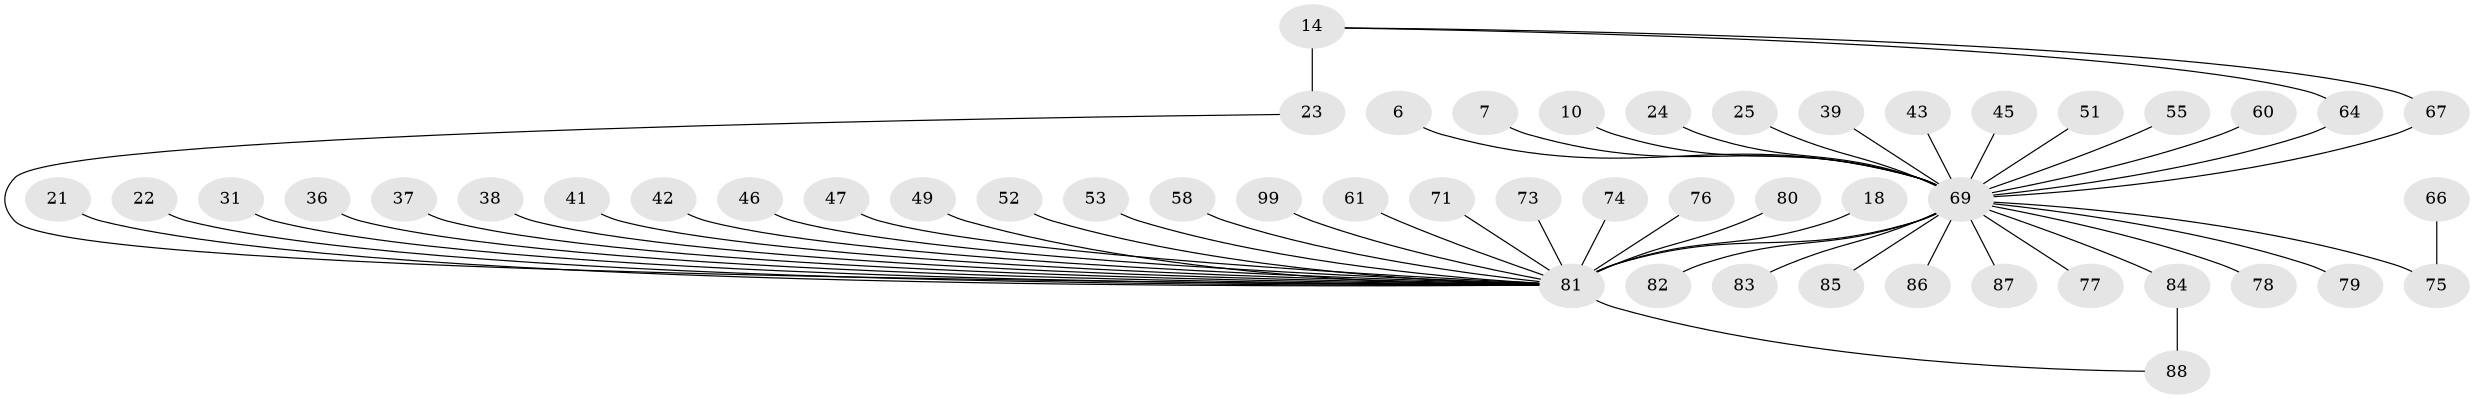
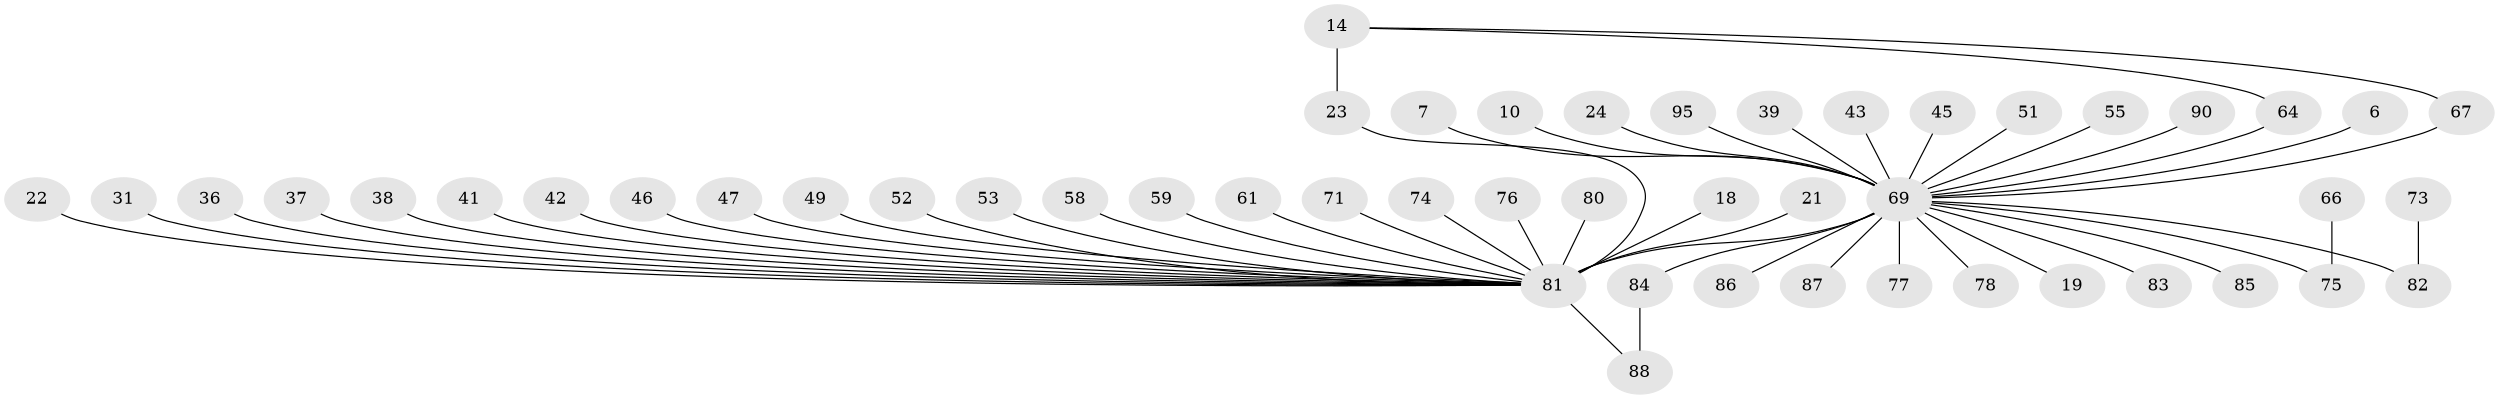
node "25": label "25" -> "95"
node "60": label "60" -> "90"
node "99": label "99" -> "59"
edge "73" -- "81": now "73" -- "82"
node "79": label "79" -> "19"
